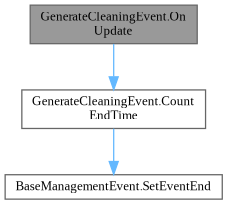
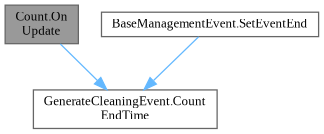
node "GenerateCleaningEvent.On Update": label "GenerateCleaningEvent.On Update" -> "Count.On Update"
edge "GenerateCleaningEvent.Count EndTime" -> "BaseManagementEvent.SetEventEnd": reversed
